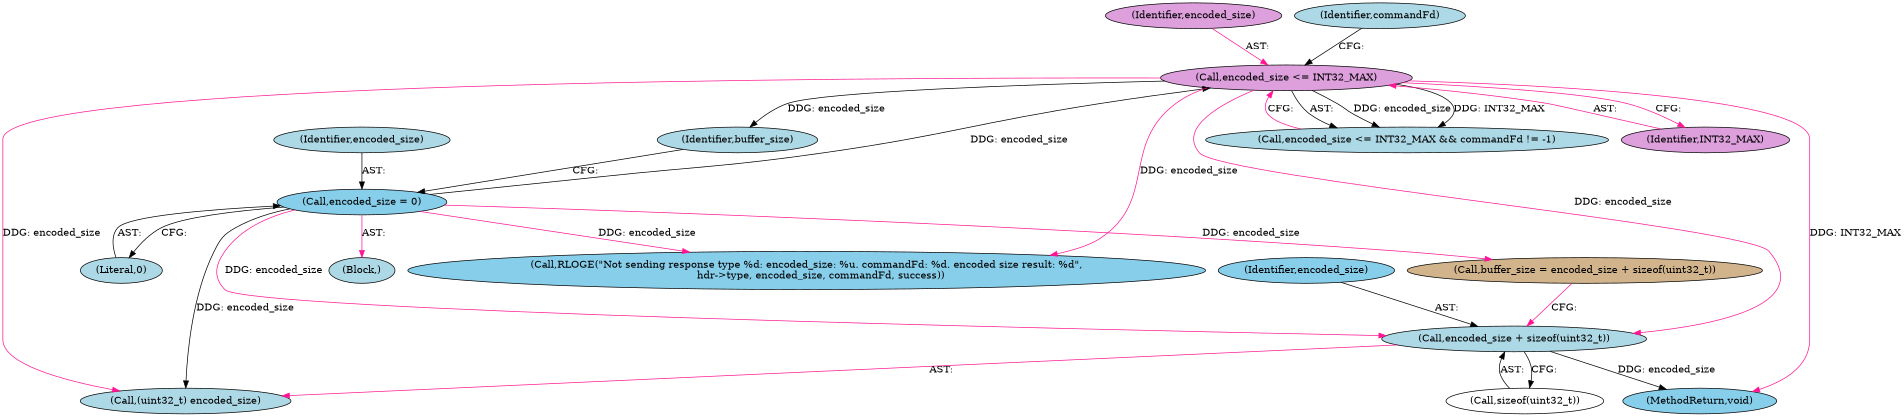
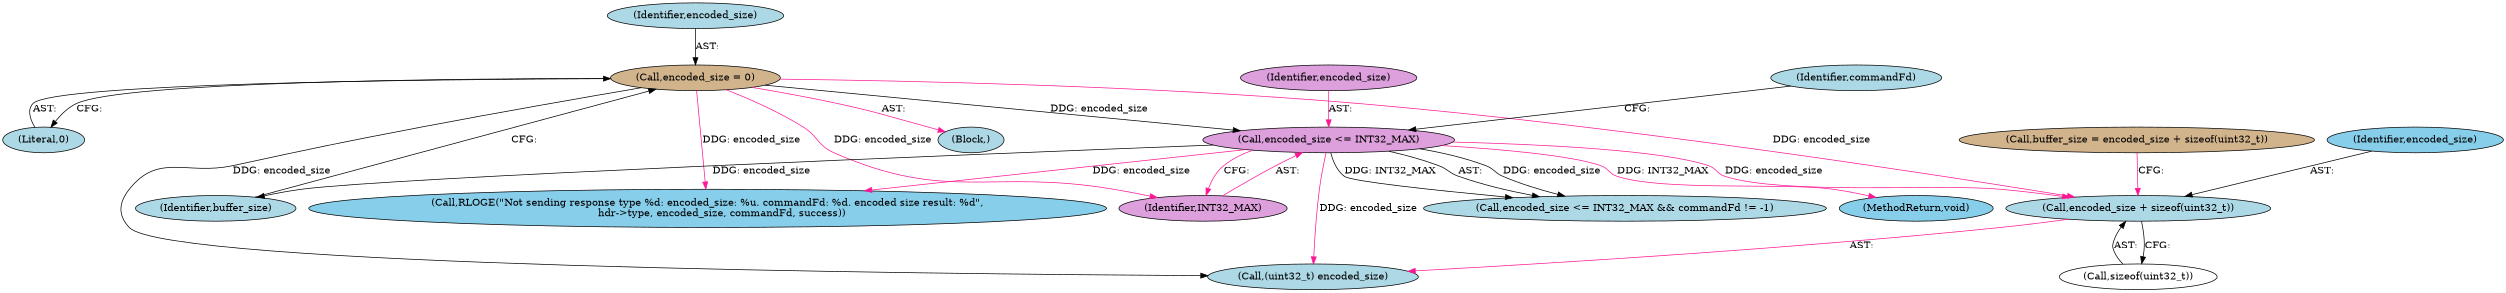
edge "(Call,encoded_size <= INT32_MAX && commandFd != -1)" -> "(Call,encoded_size <= INT32_MAX)": removed, label "CFG:"
node "(Call,encoded_size = 0)": fillcolor skyblue -> tan
edge "(Call,encoded_size = 0)" -> "(Call,buffer_size = encoded_size + sizeof(uint32_t))": now "(Call,encoded_size = 0)" -> "(Identifier,INT32_MAX)"
edge "(Call,encoded_size + sizeof(uint32_t))" -> "(MethodReturn,void)": removed, label "DDG: encoded_size"
